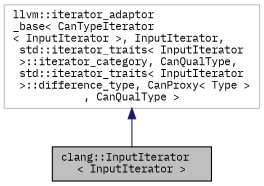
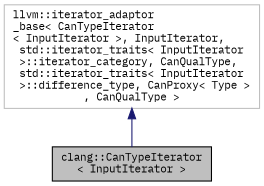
node "clang::InputIterator < InputIterator >": label "clang::InputIterator < InputIterator >" -> "clang::CanTypeIterator < InputIterator >"
